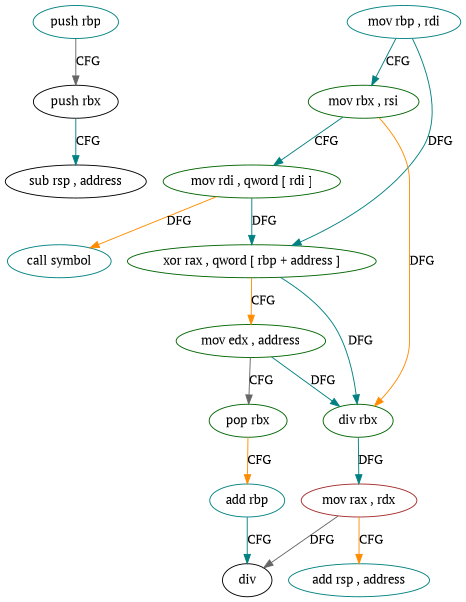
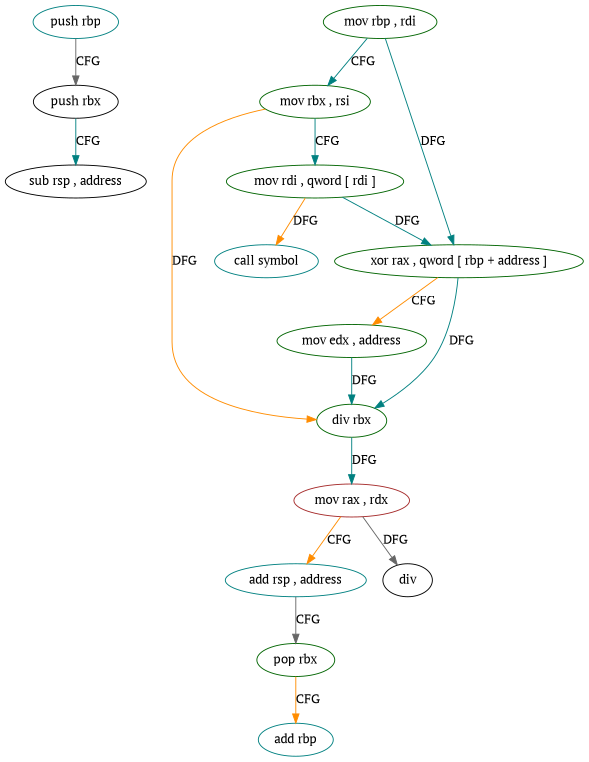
node "mov rbp , rdi": color teal -> darkgreen
edge "mov edx , address" -> "pop rbx": now "add rsp , address" -> "pop rbx"
edge "add rbp" -> "div": removed, label "CFG"
